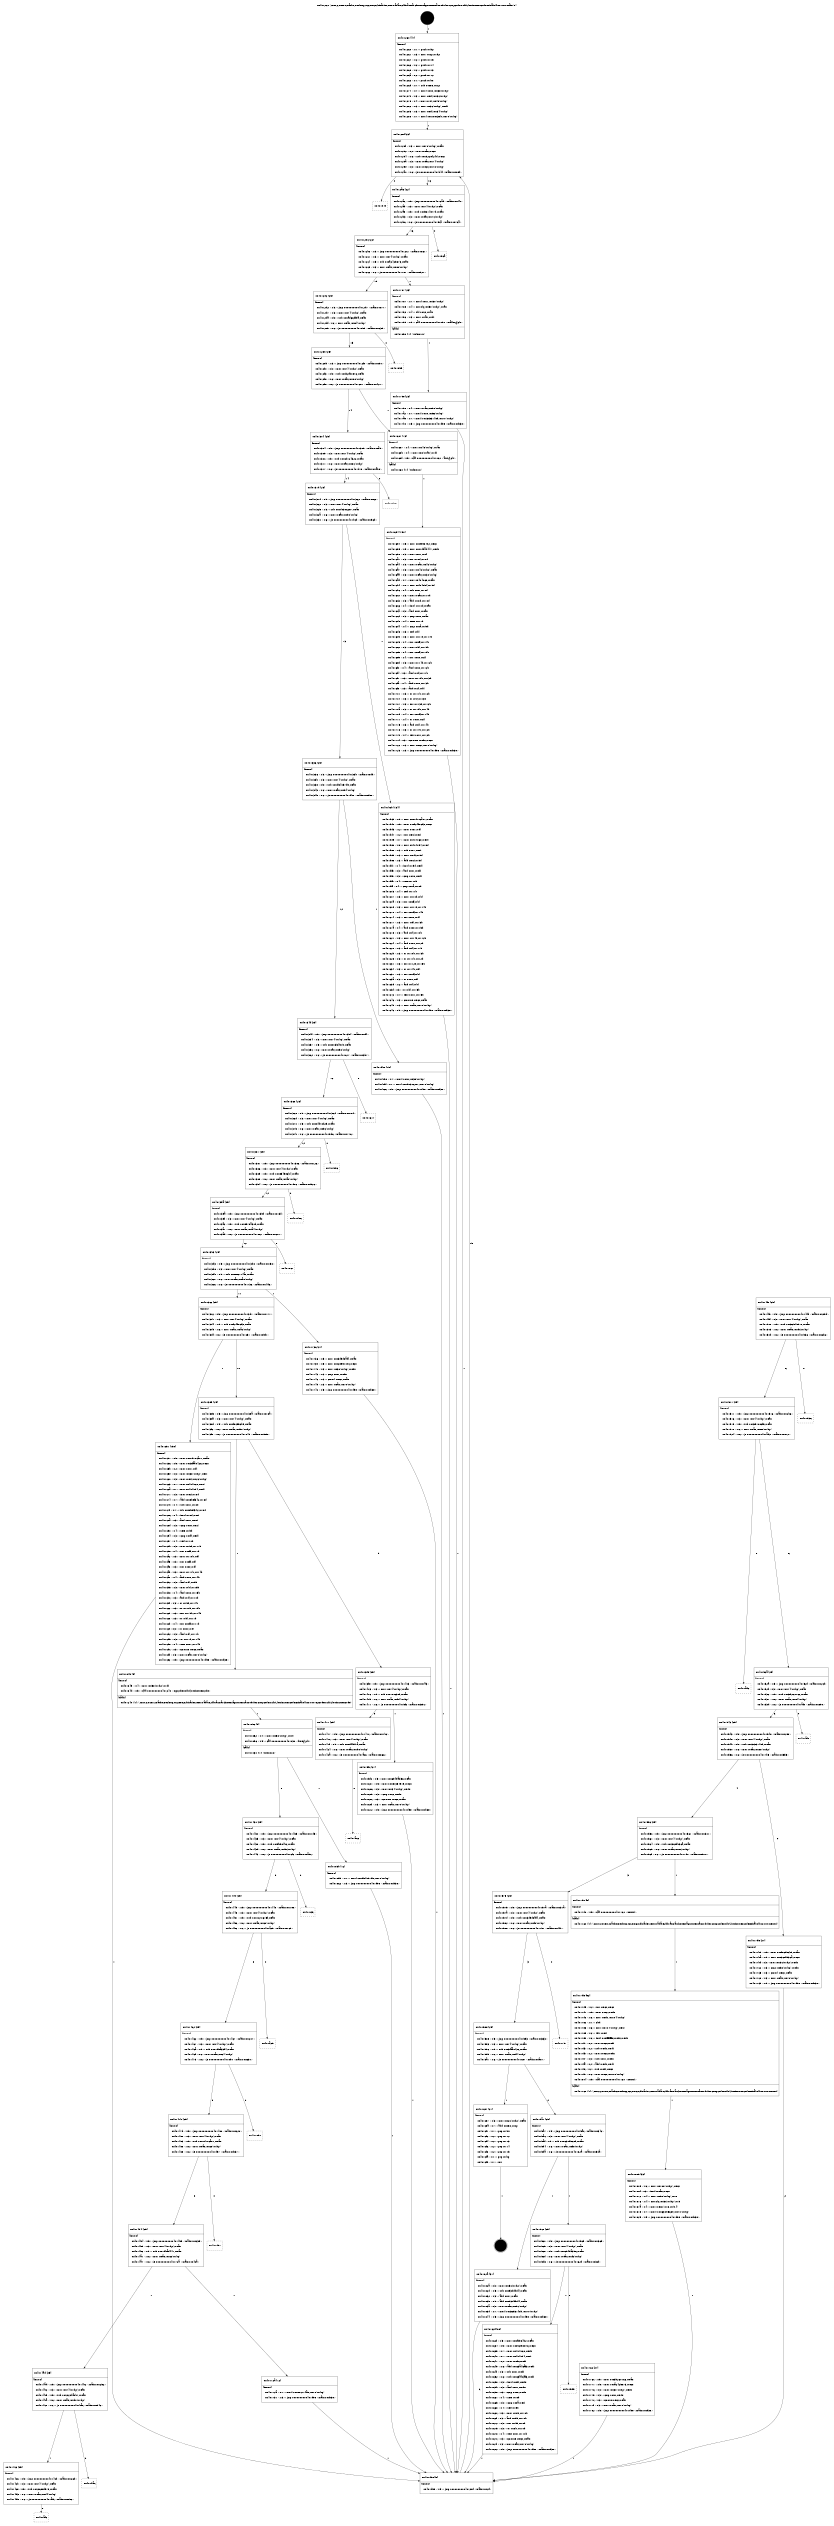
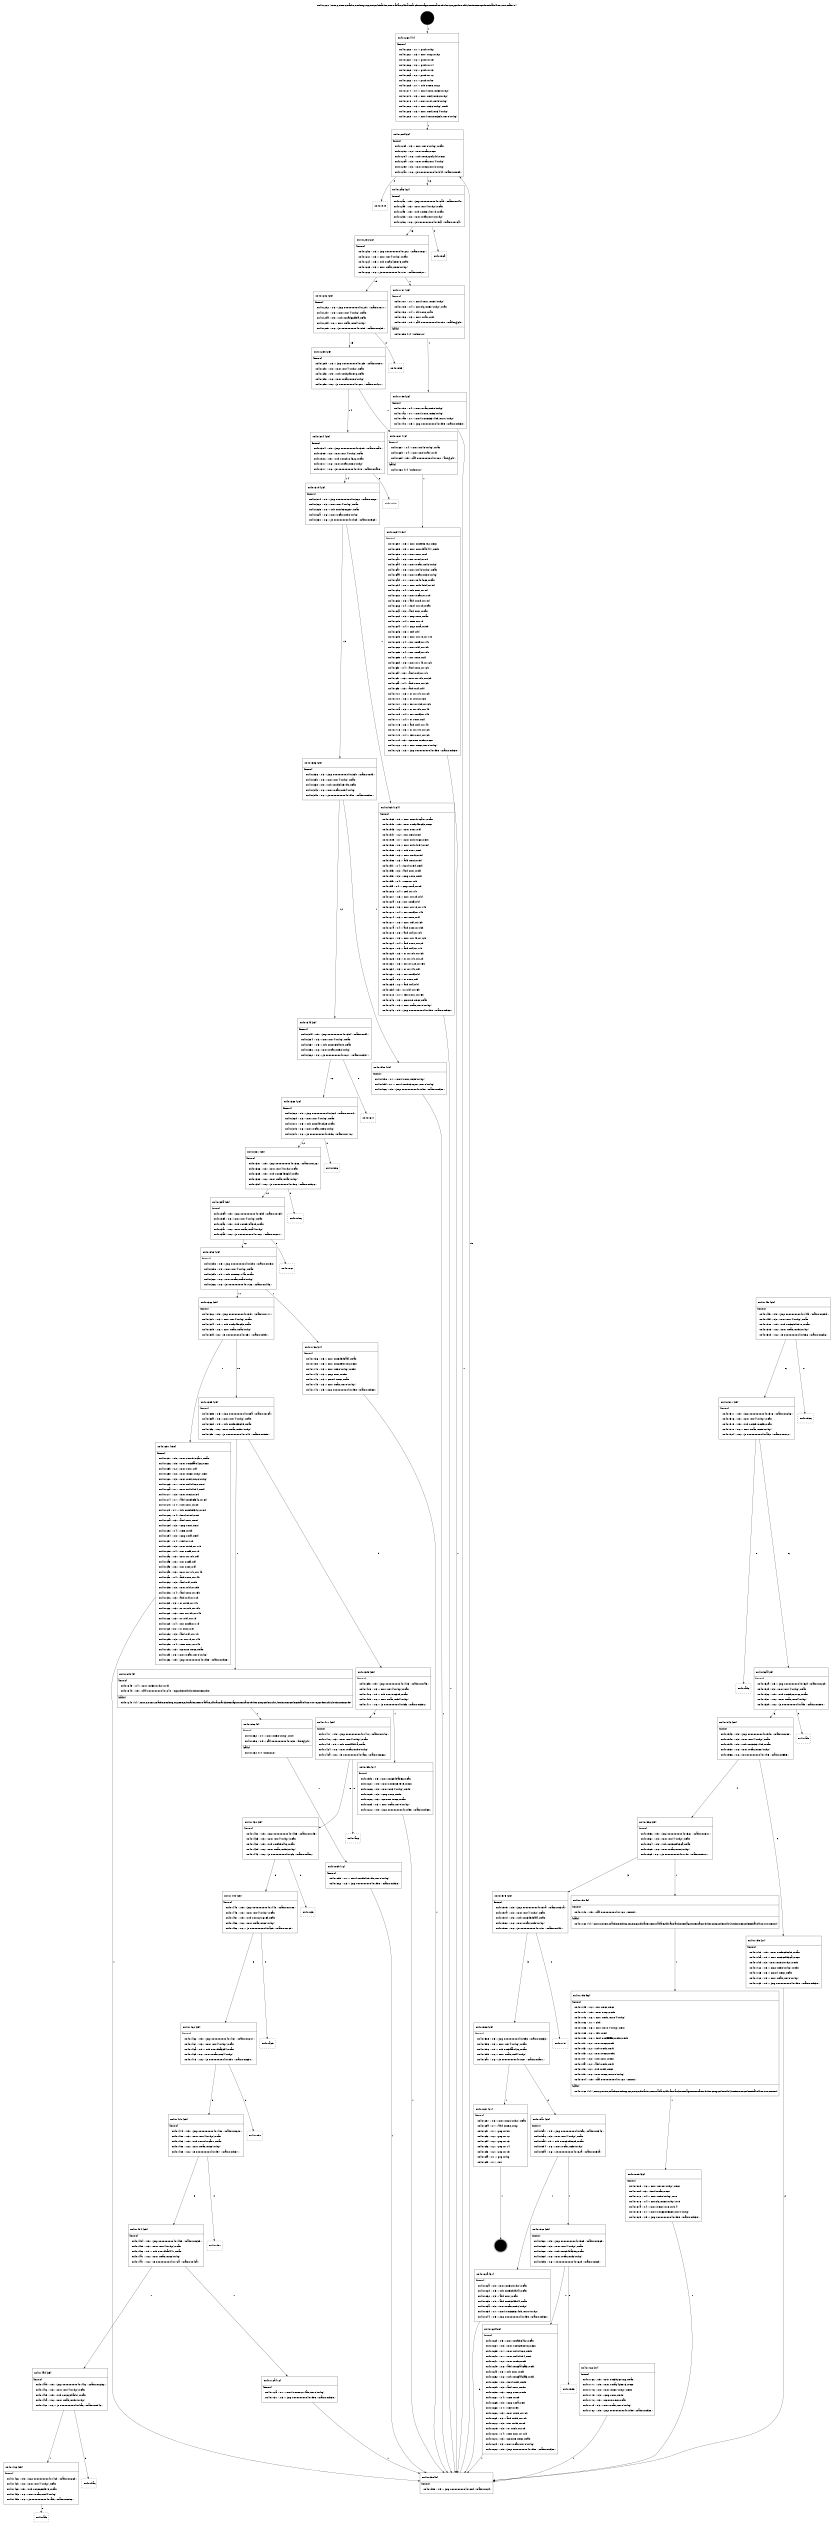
edge "0x401852 [9]" -> "0x401430 [25]": now "0x401417 [25]" -> "0x401430 [25]"
